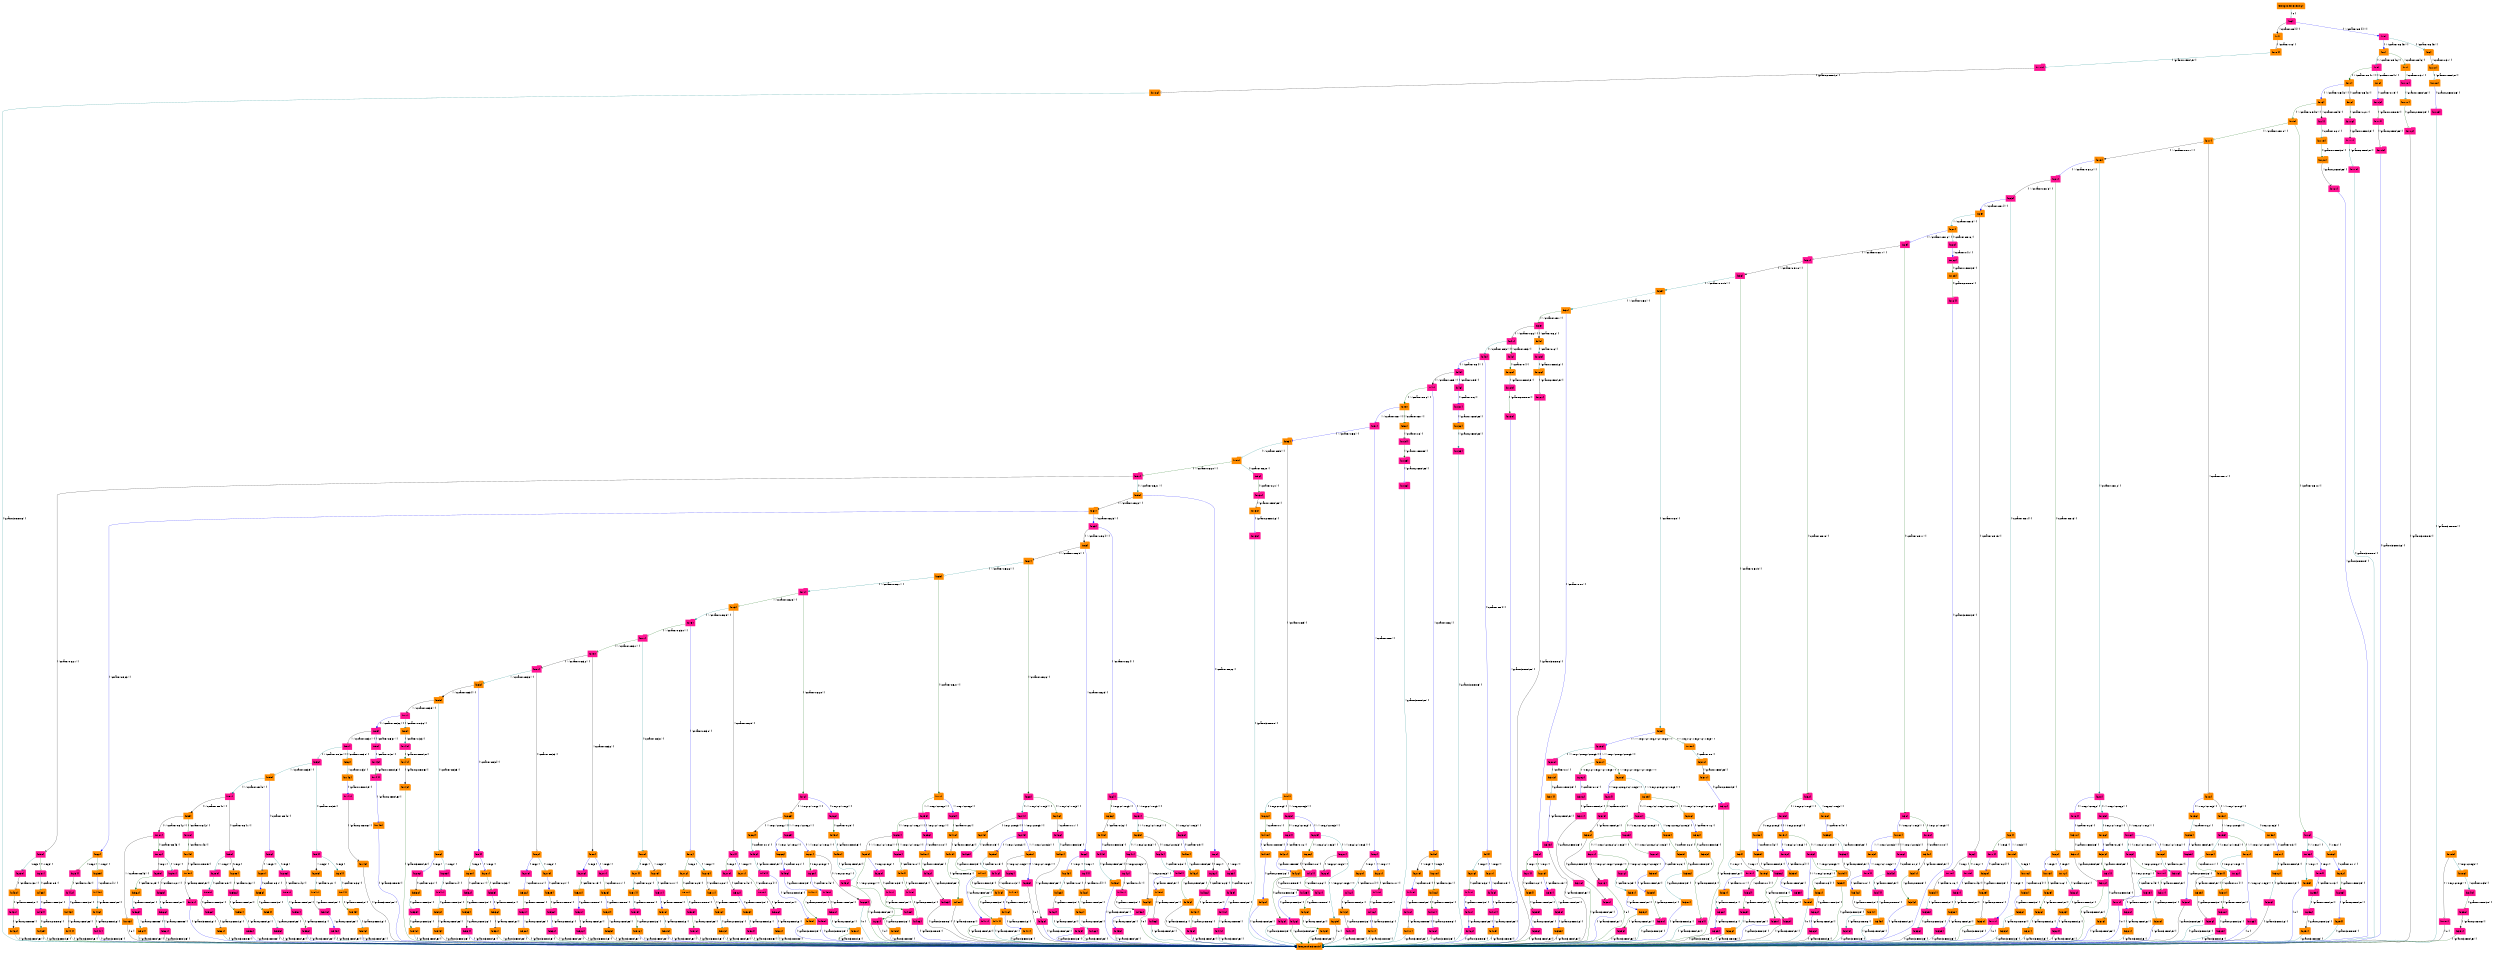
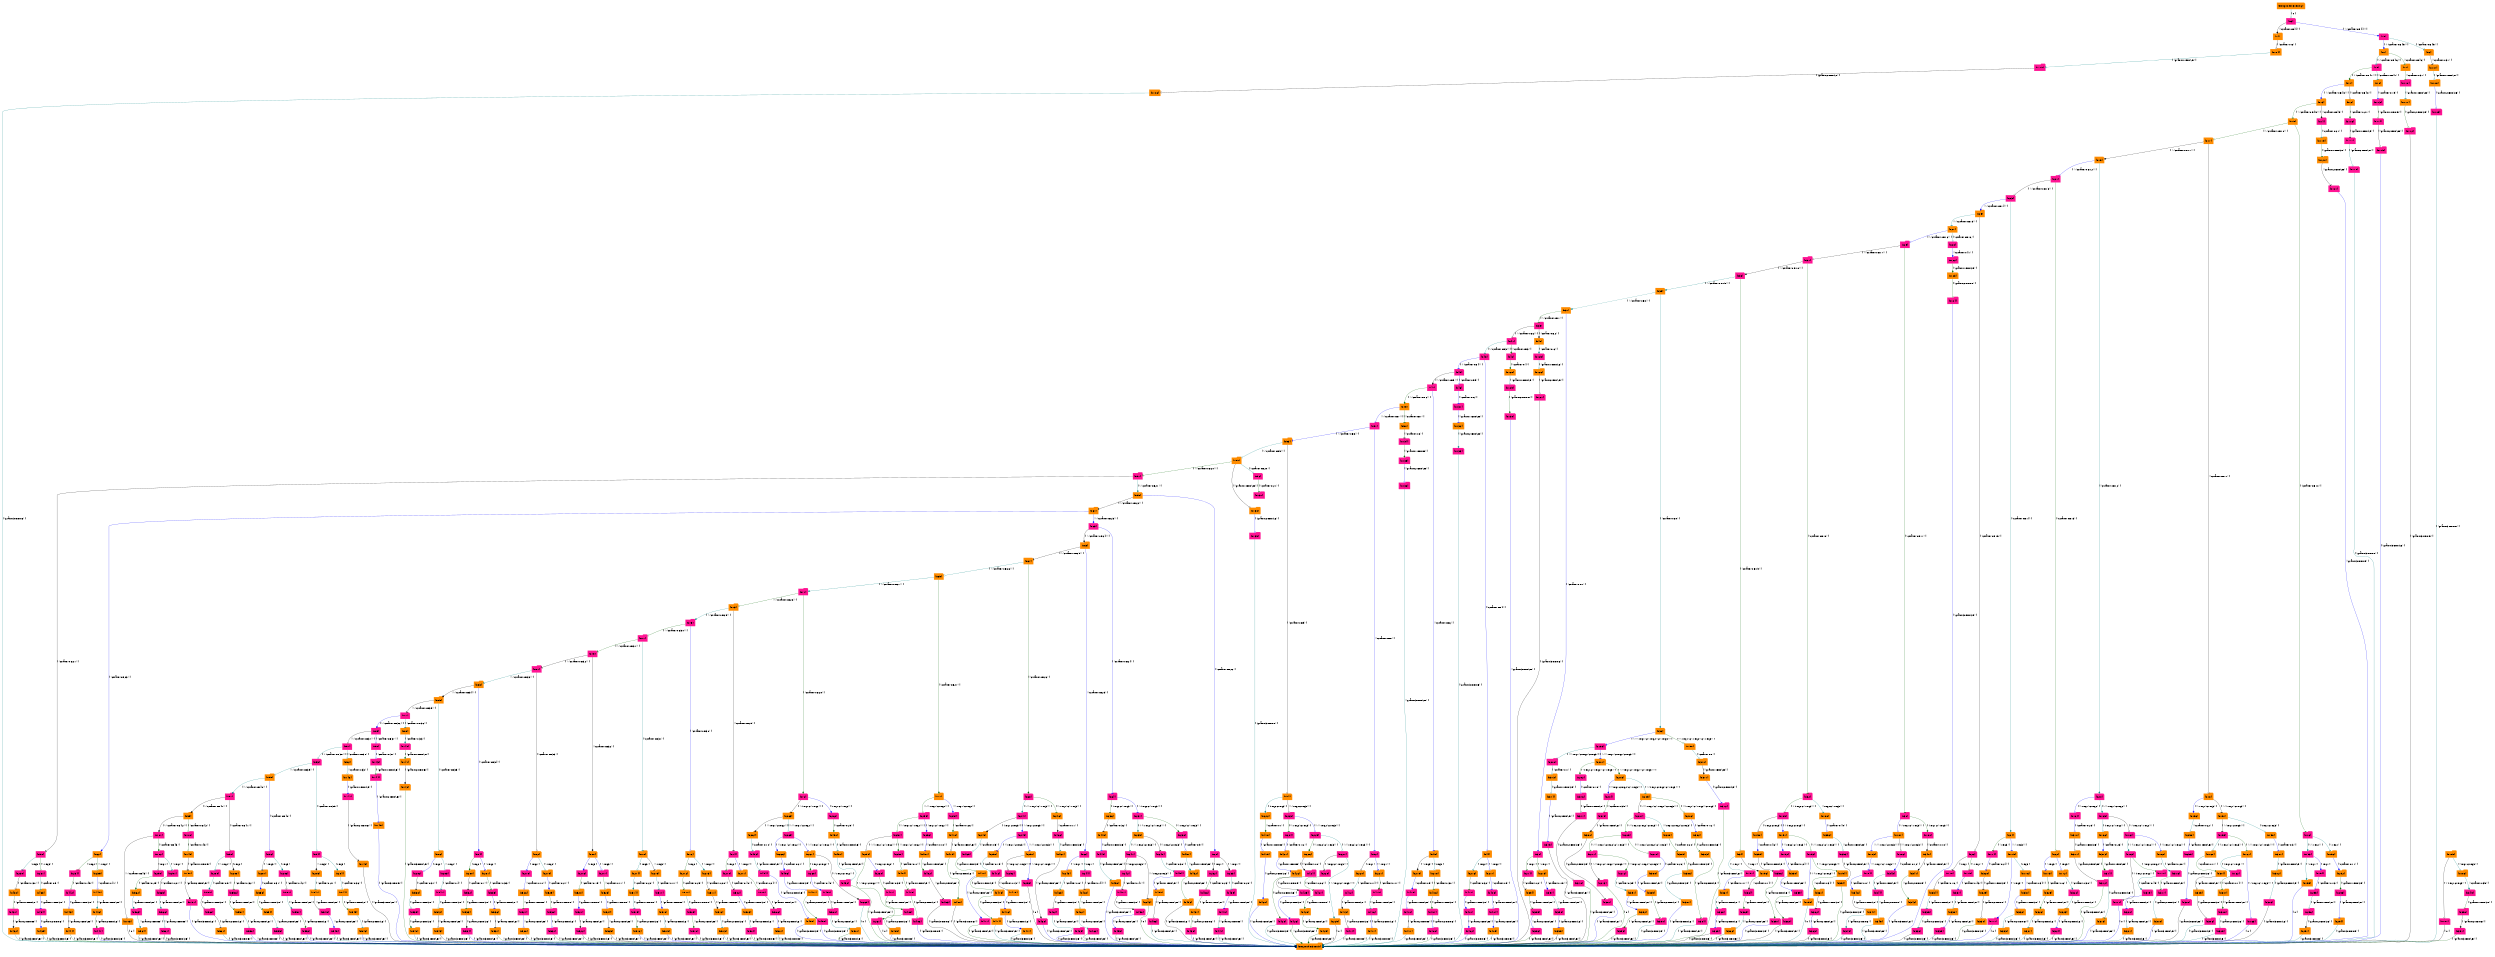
edge "[n15]" -> "[n16]": arrowhead diamond -> tee
edge "[n137]" -> "[n138]": now "[n55]" -> "[n138]"
edge "[n434]" -> "[n435]": color darkgreen -> blue
